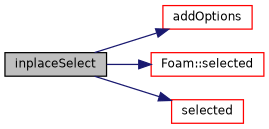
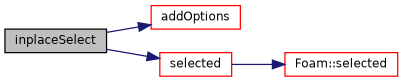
edge "inplaceSelect" -> "Foam::selected": now "selected" -> "Foam::selected"
